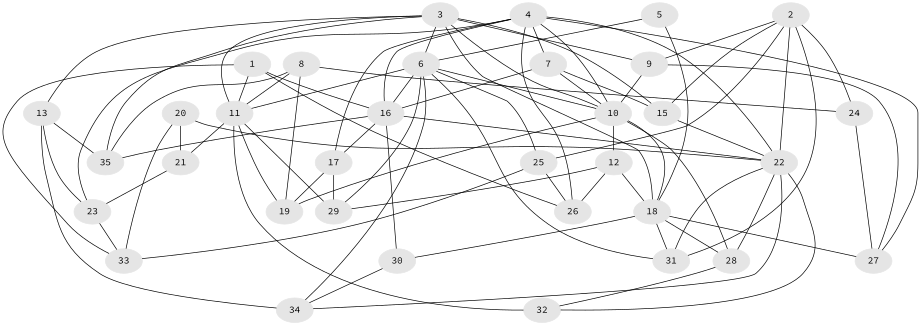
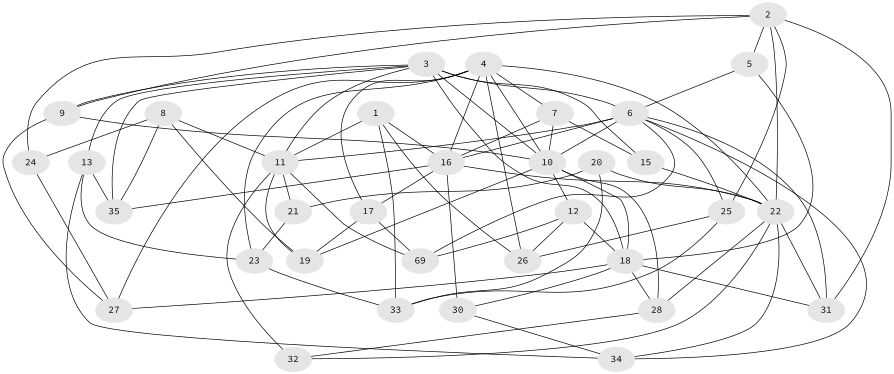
edge "2" -- "15": now "2" -- "5"
node "29": label "29" -> "69"
